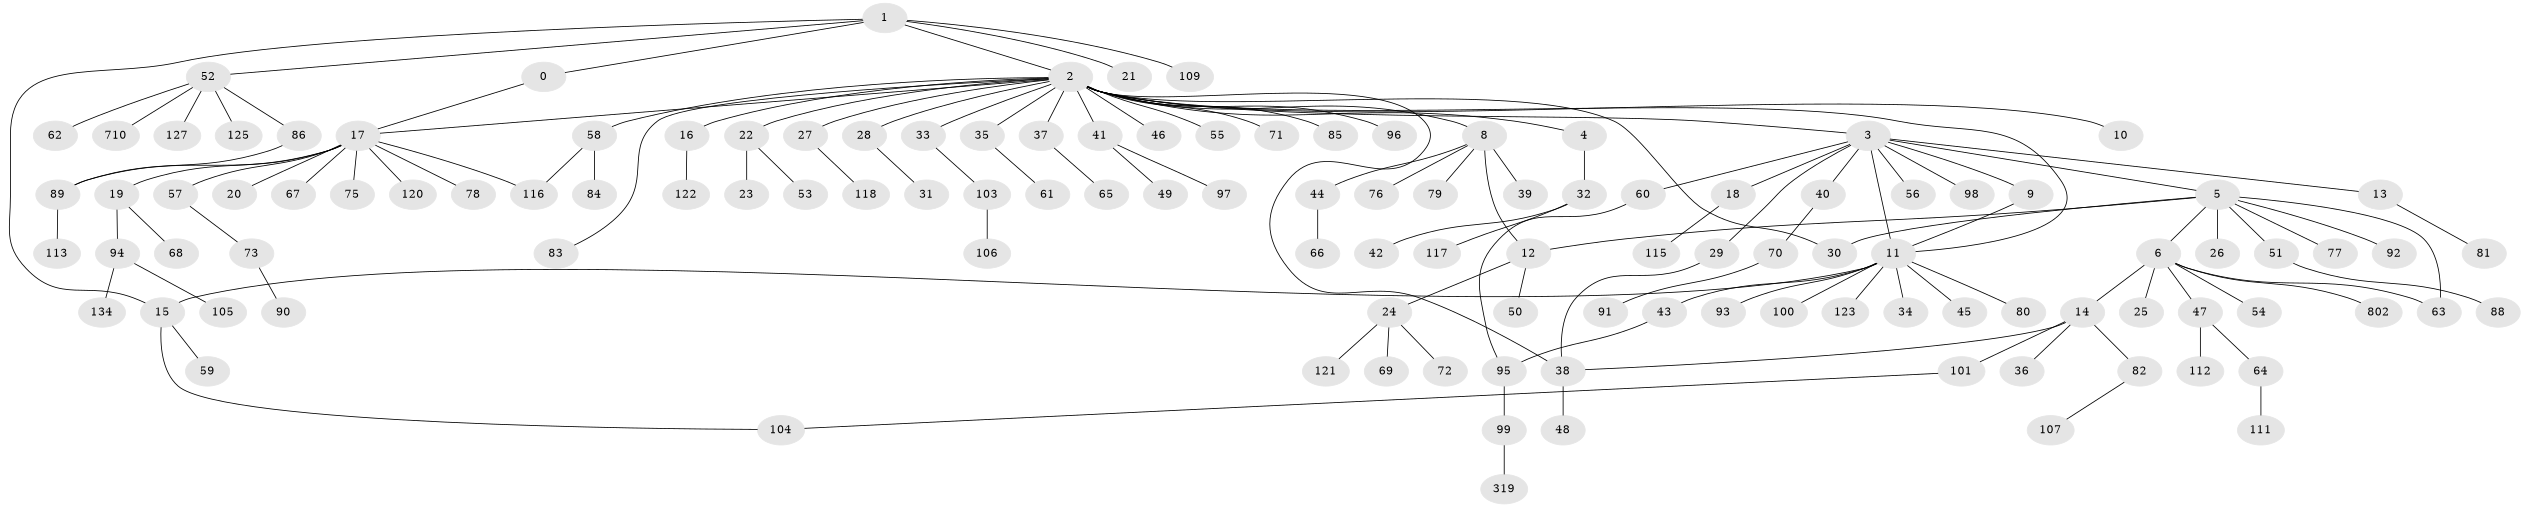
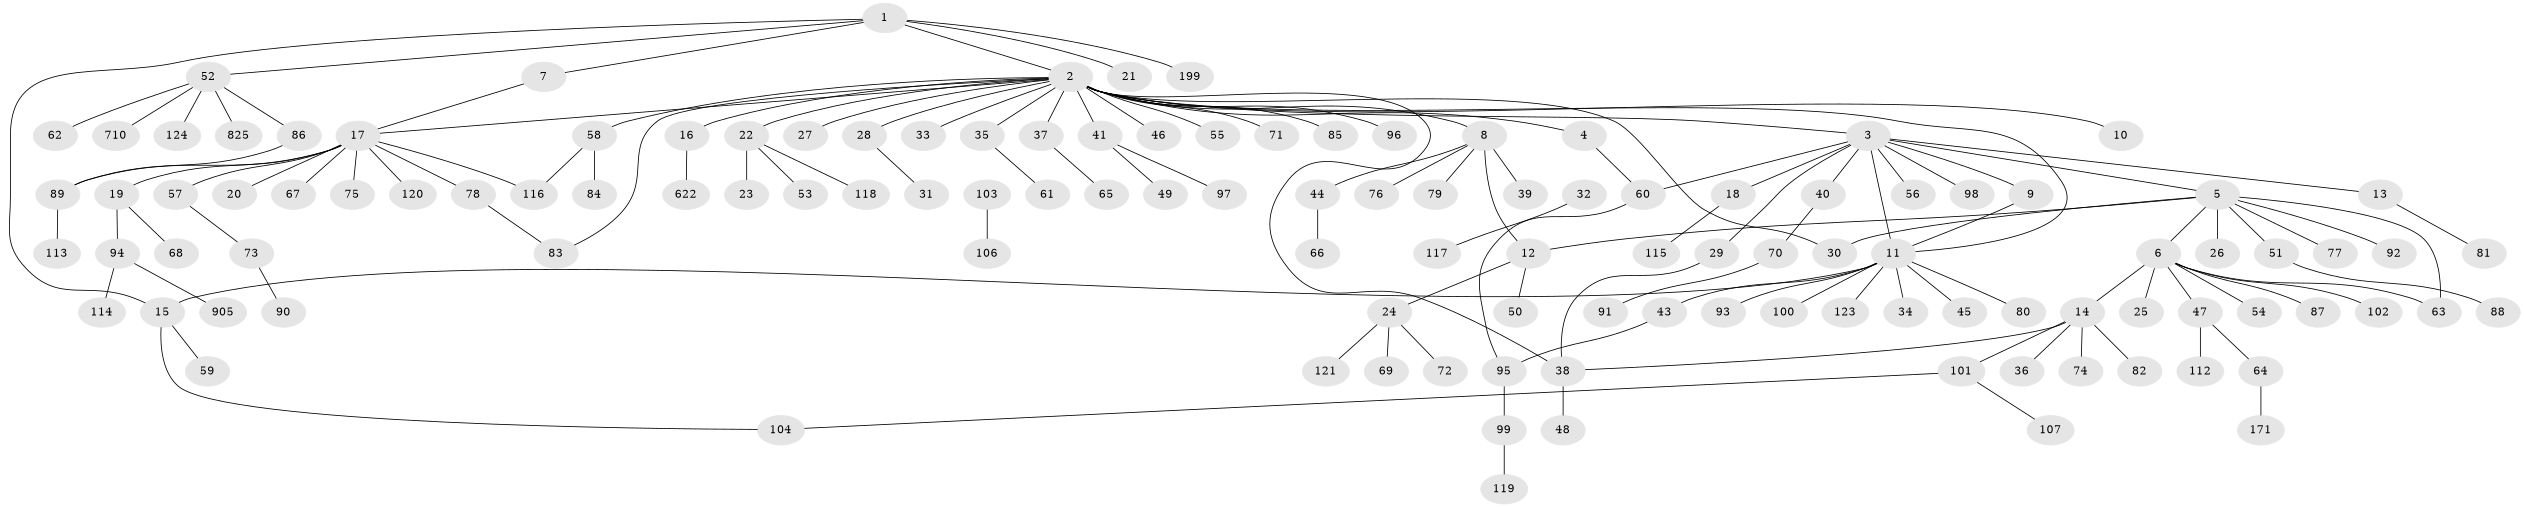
node "0": label "0" -> "7"
node "109": label "109" -> "199"
node "127": label "127" -> "124"
node "125": label "125" -> "825"
edge "27" -- "118": now "22" -- "118"
edge "33" -- "103": removed
edge "4" -- "32": now "4" -- "60"
node "122": label "122" -> "622"
edge "78" -- "83": added
node "42": removed
node "134": label "134" -> "114"
node "105": label "105" -> "905"
node "87": added
node "802": label "802" -> "102"
node "74": added
edge "82" -- "107": now "101" -- "107"
node "111": label "111" -> "171"
node "319": label "319" -> "119"
